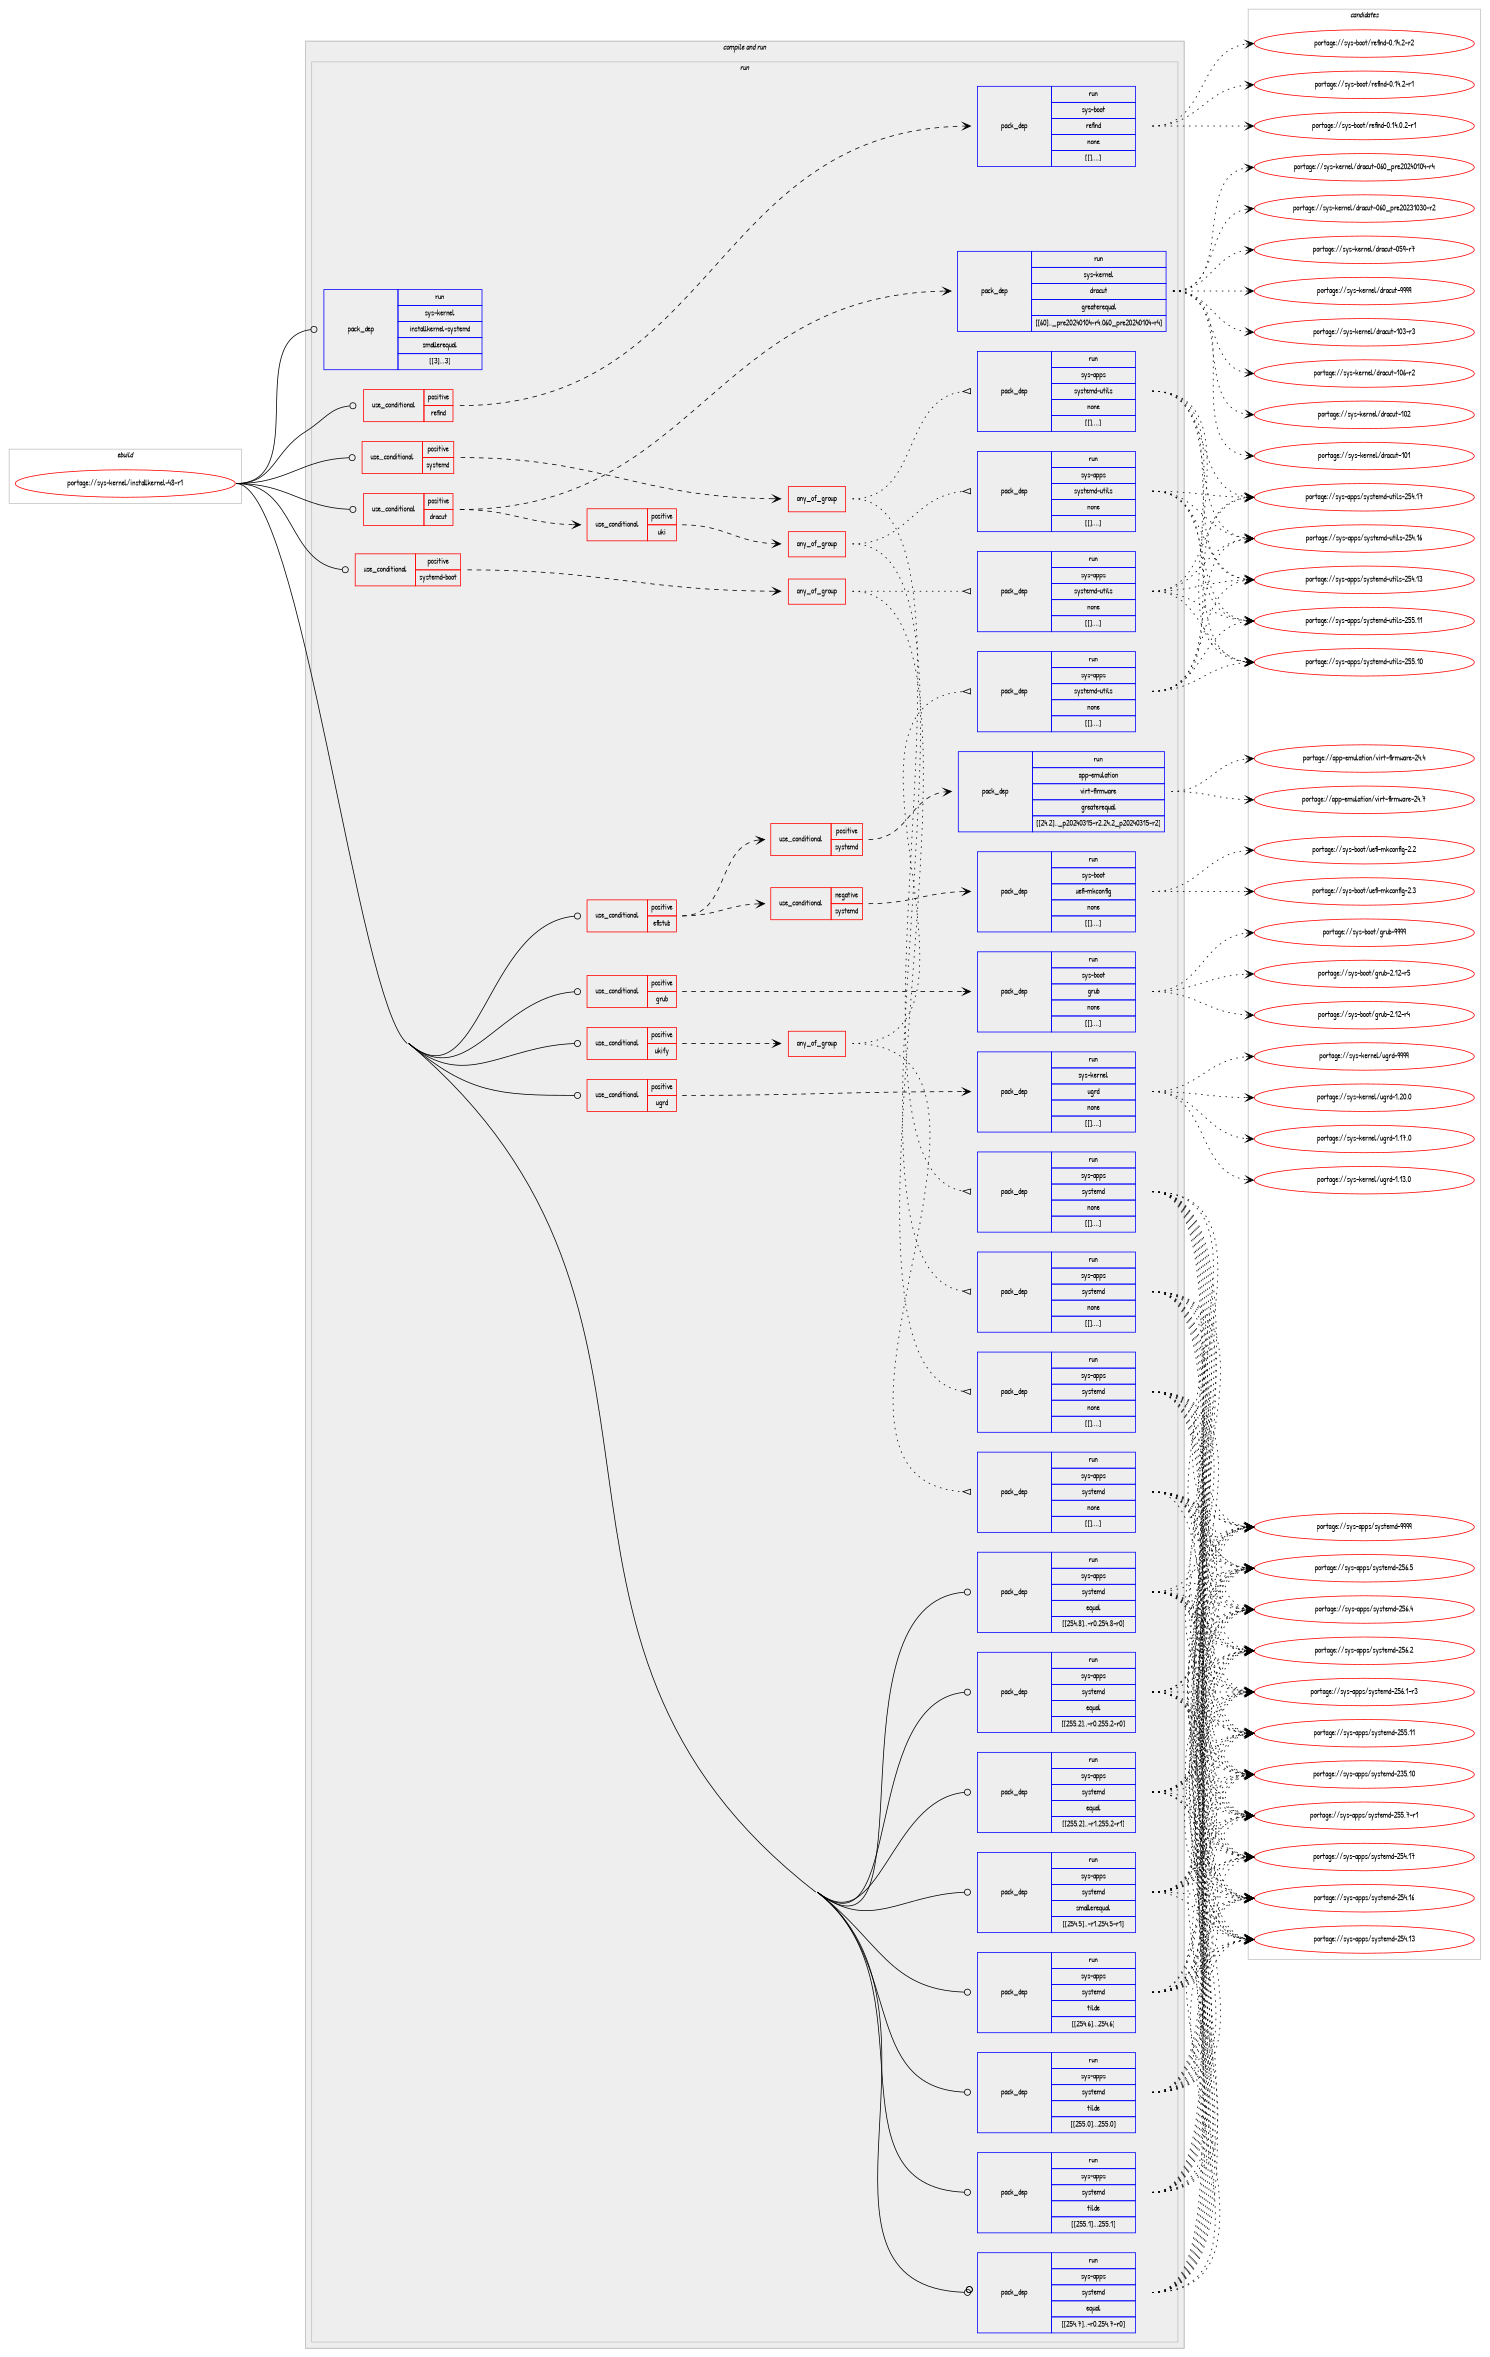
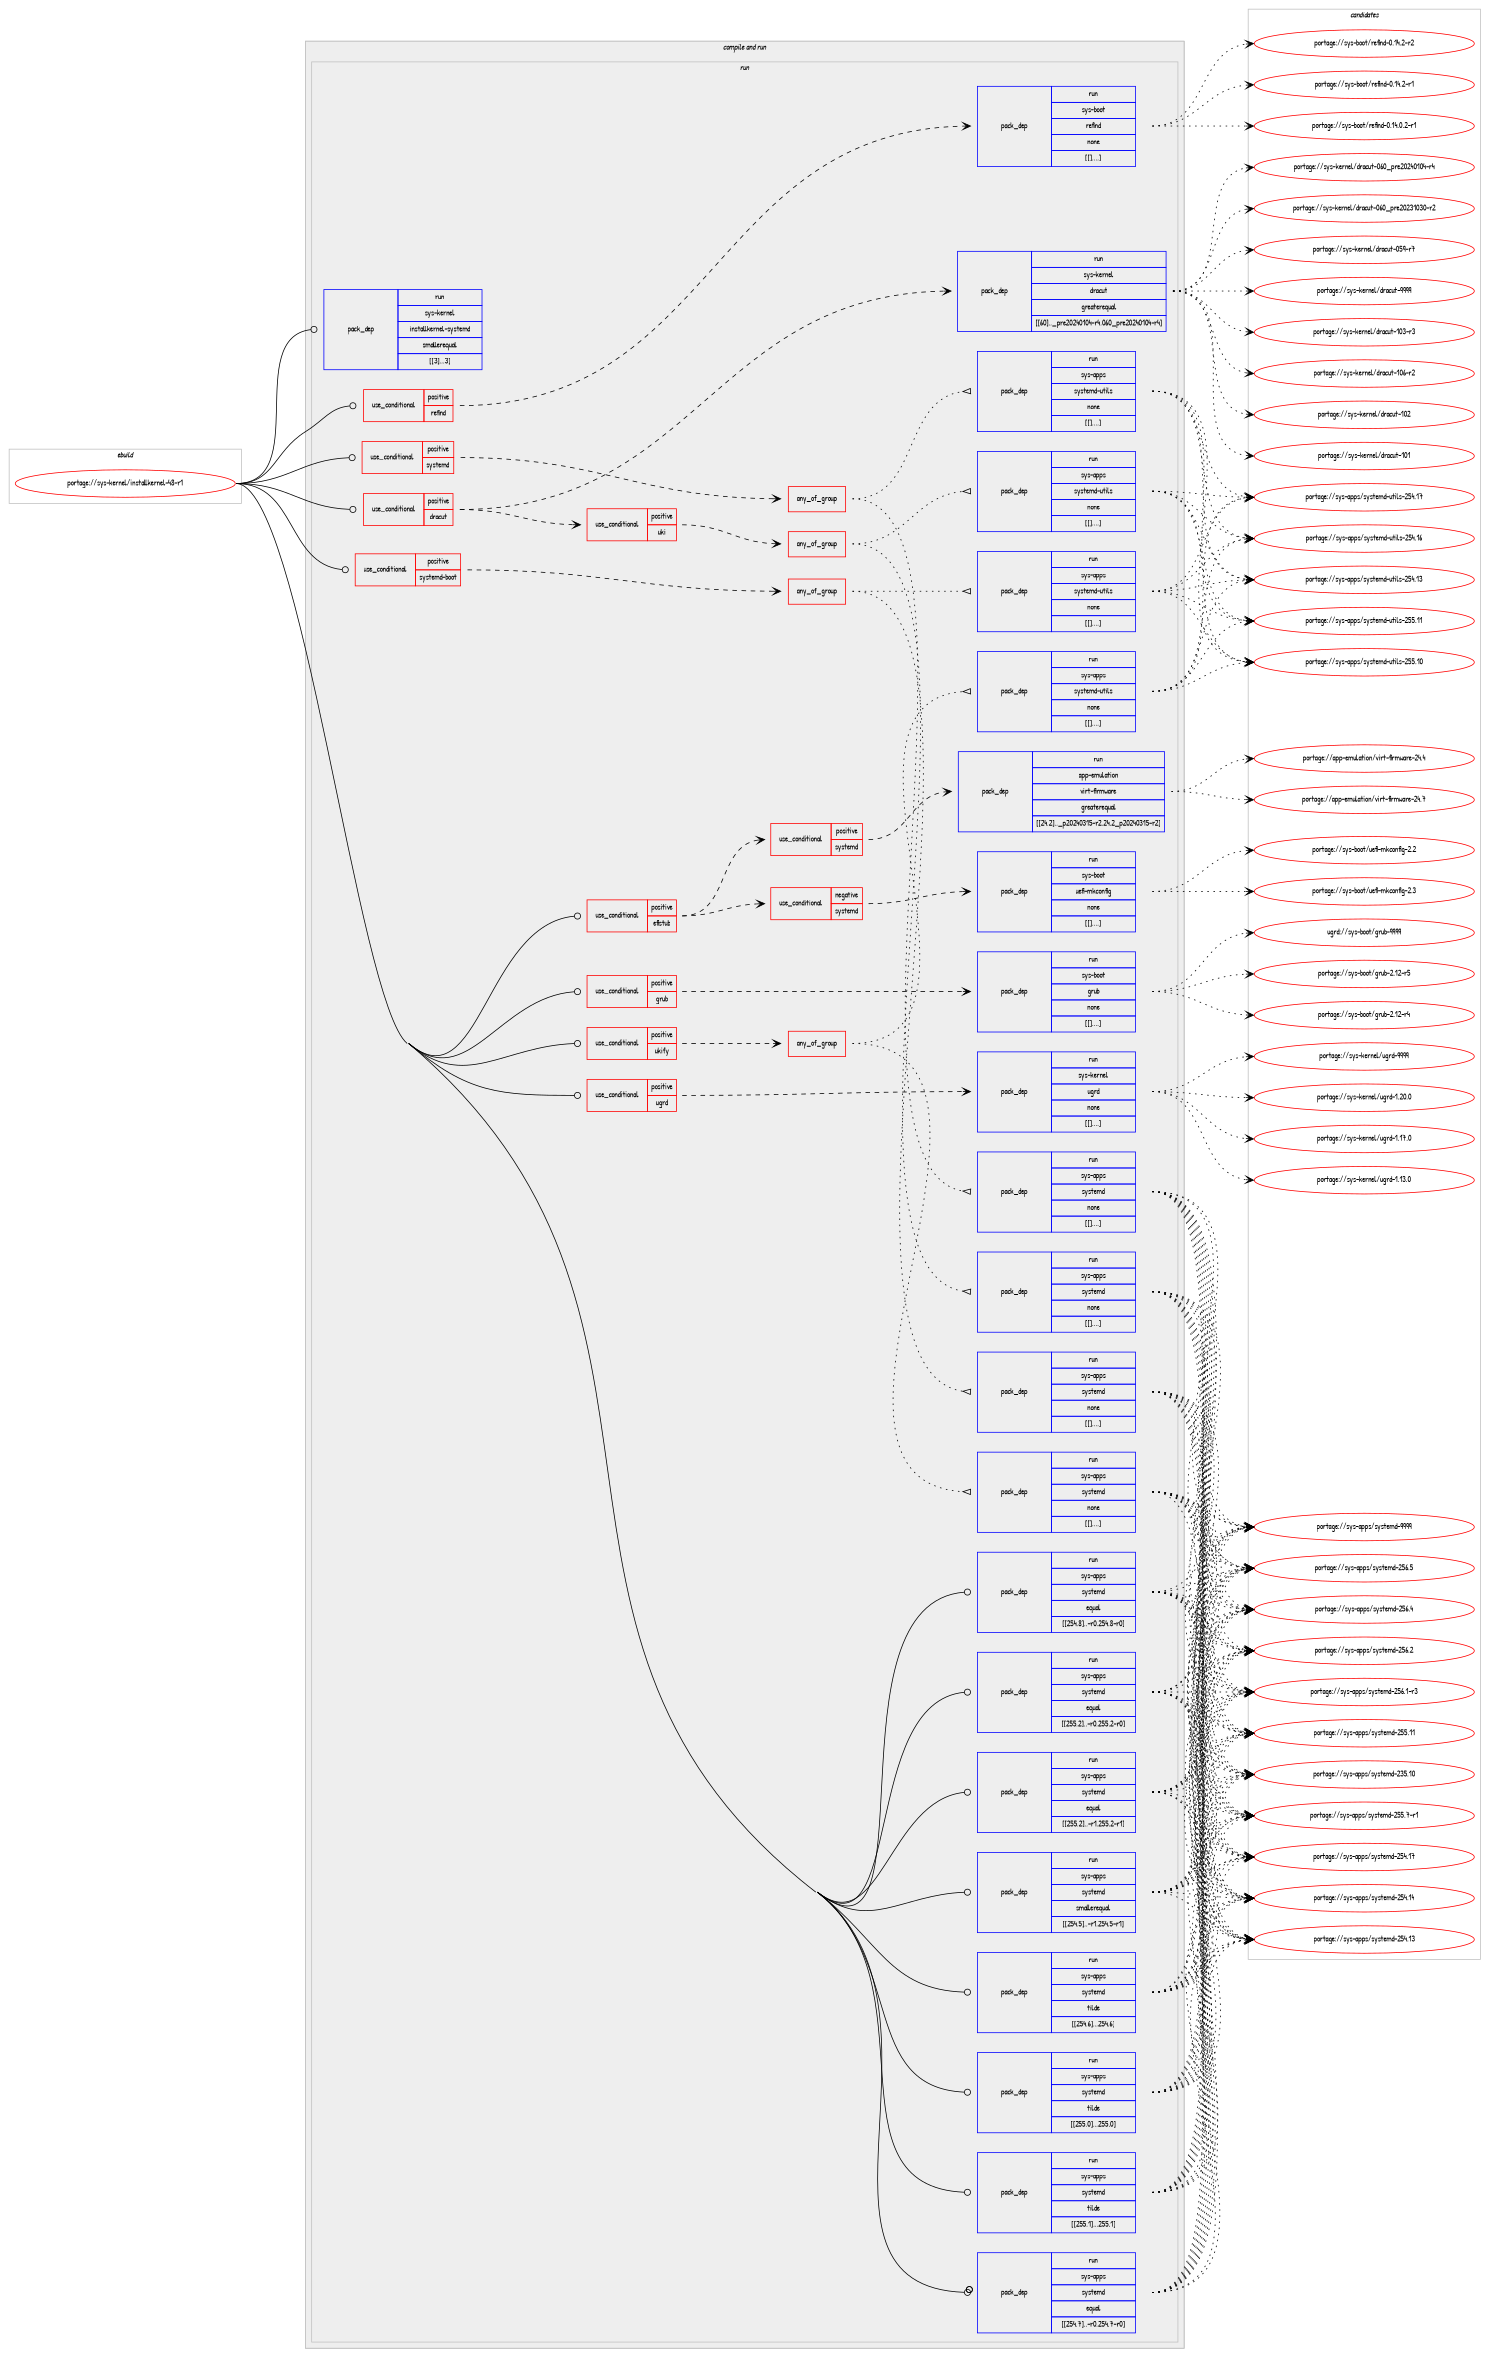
node "portage://sys-boot/grub-9999": label "portage://sys-boot/grub-9999" -> "ugrd://sys-boot/grub-9999"
node "portage://sys-apps/systemd-254.16": label "portage://sys-apps/systemd-254.16" -> "portage://sys-apps/systemd-254.14"
